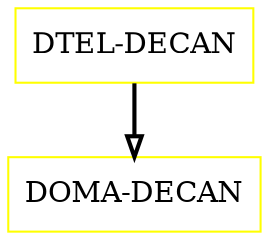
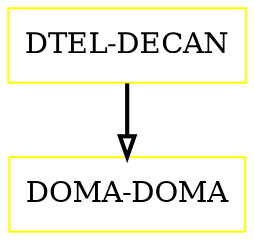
node "DOMA-DECAN": label "DOMA-DECAN" -> "DOMA-DOMA"
